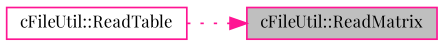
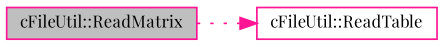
edge "cFileUtil::ReadTable" -> "cFileUtil::ReadMatrix": reversed
